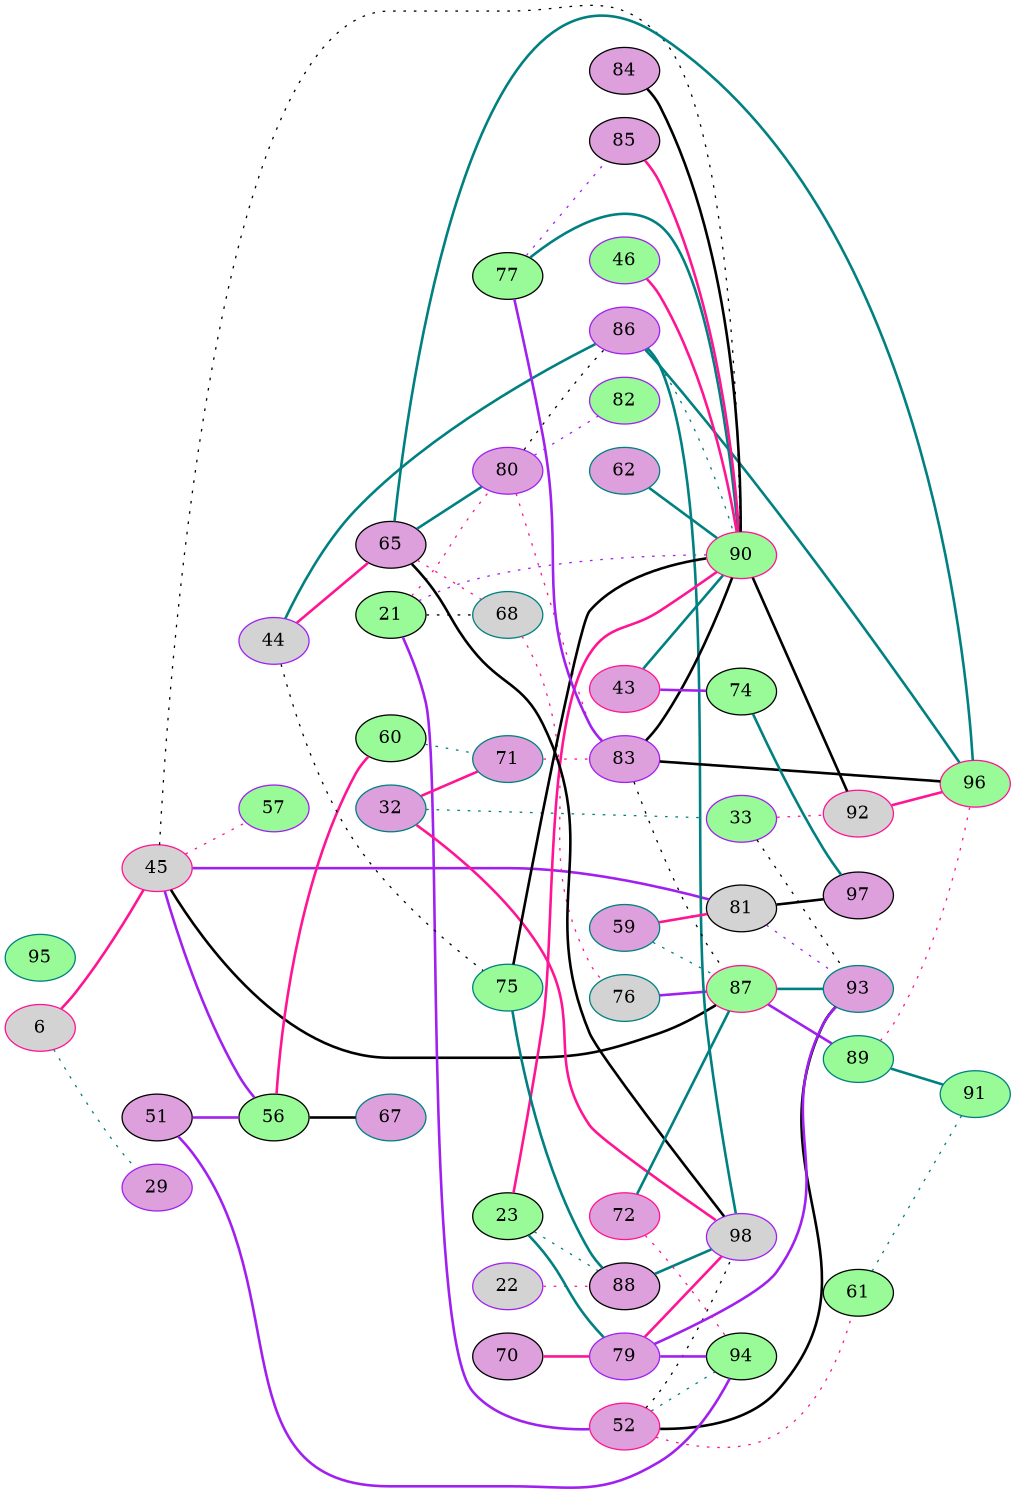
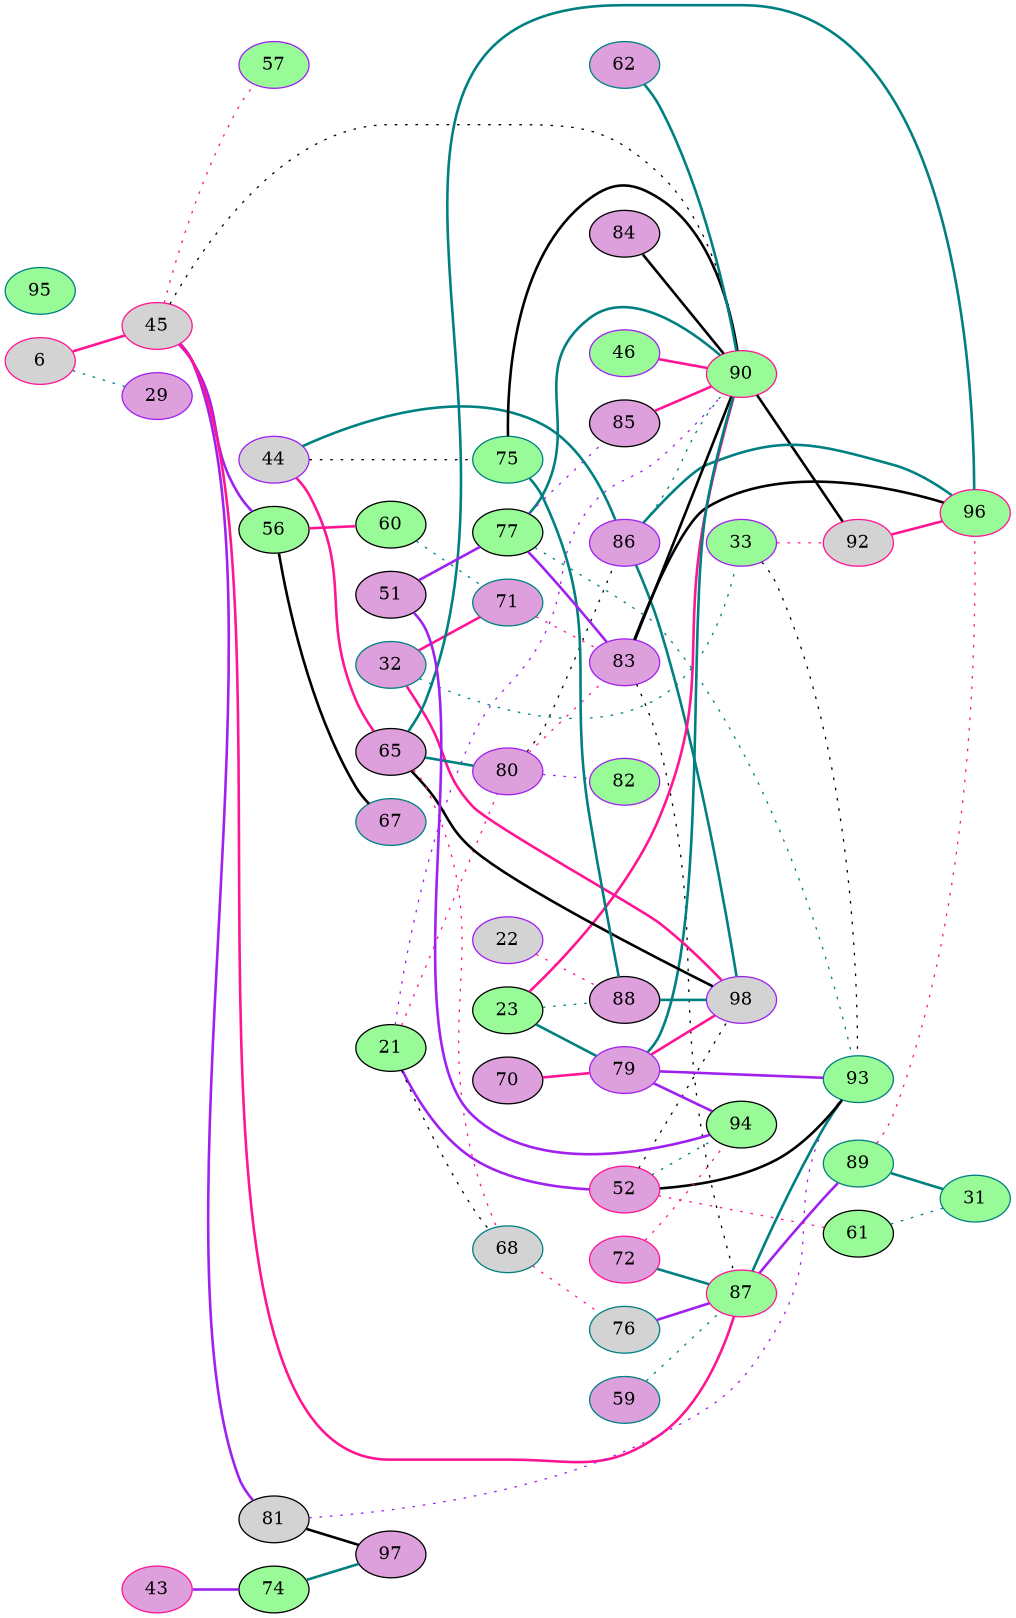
edge "90" -- "43": now "90" -- "79"
edge "77" -- "93": added
edge "81" -- "59": removed
node "93": fillcolor plum -> palegreen
edge "45" -- "87": color black -> deeppink
node "91": label "91" -> "31"
edge "51" -- "56": now "51" -- "77"
